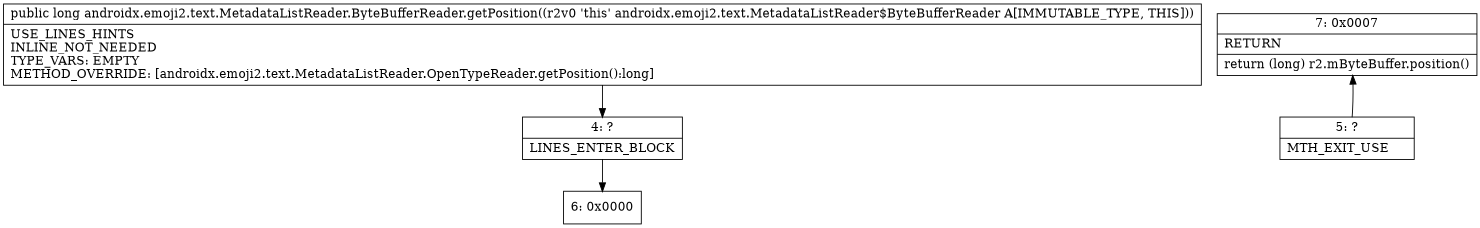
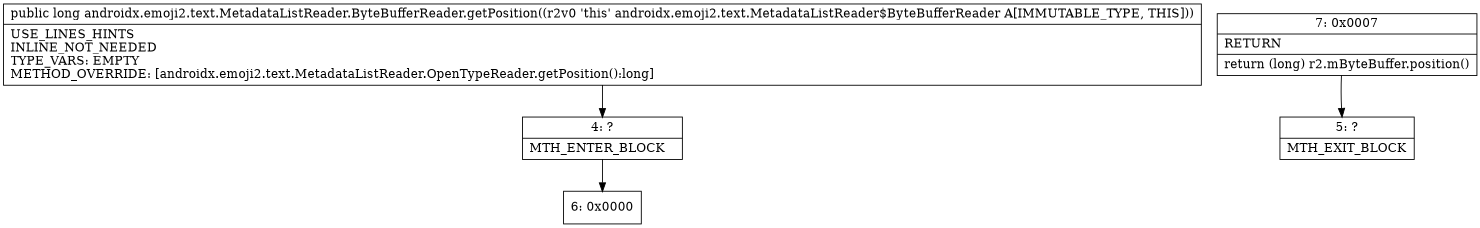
edge "5: ?" -> "7: 0x0007": reversed
node "4: ?": text "LINES_ENTER_BLOCK" -> "MTH_ENTER_BLOCK"
node "5: ?": text "MTH_EXIT_USE" -> "MTH_EXIT_BLOCK"
